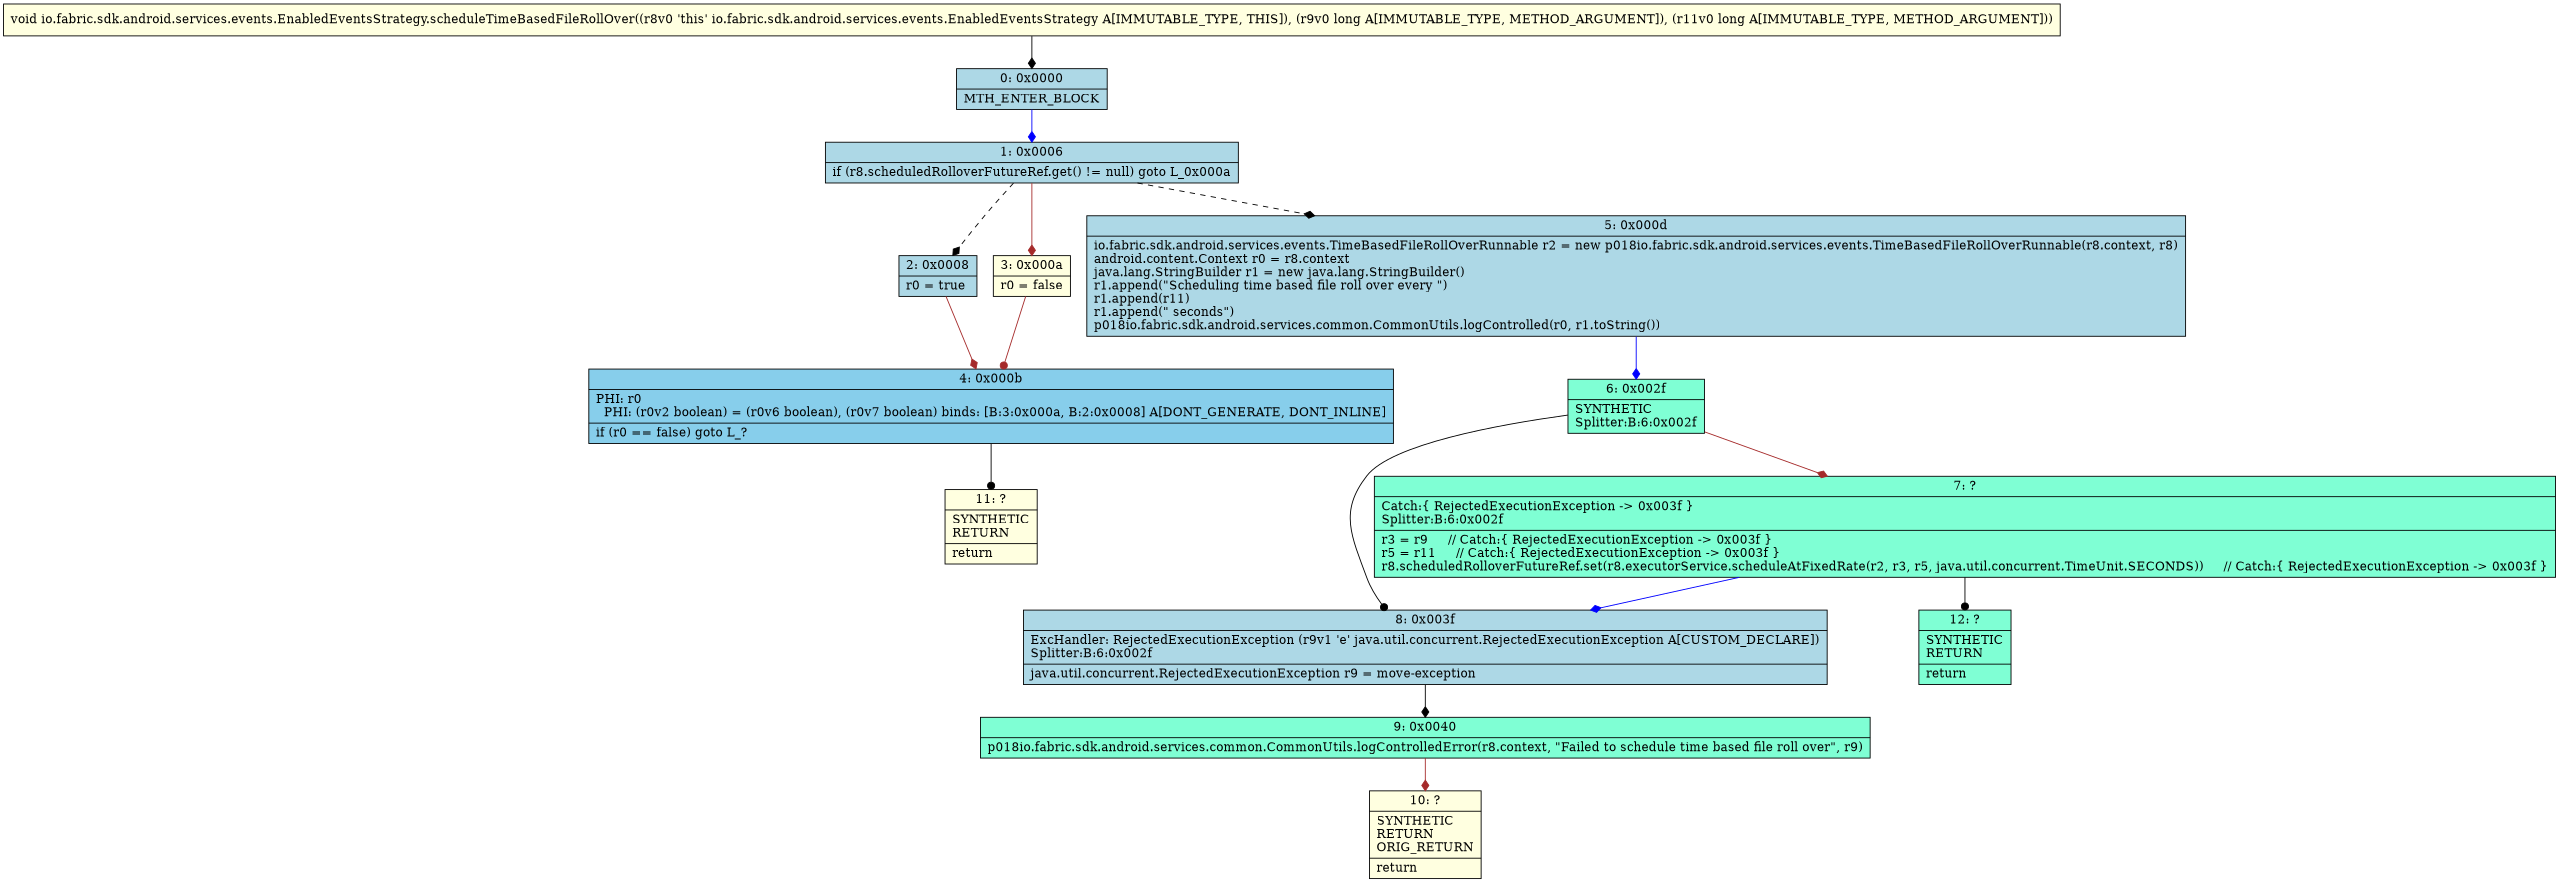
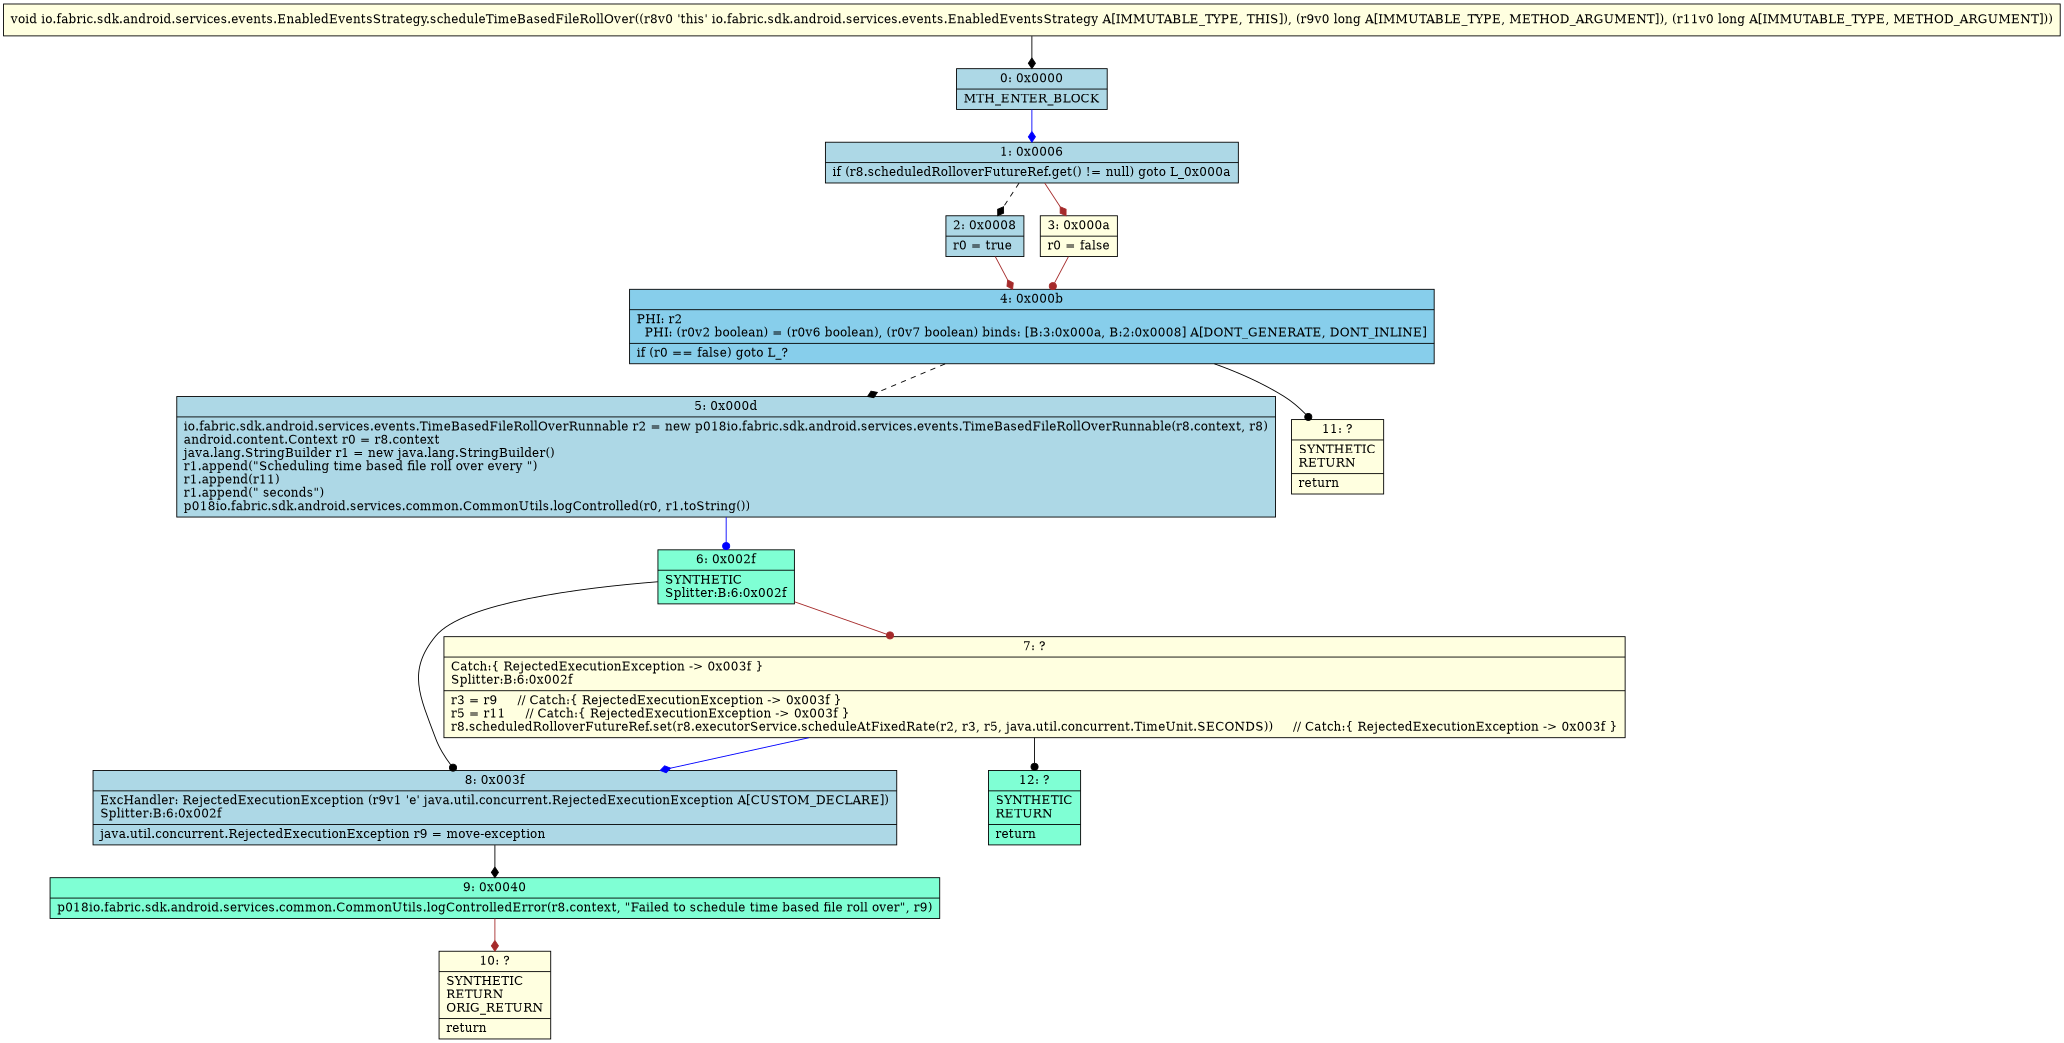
edge "1: 0x0006" -> "5: 0x000d": now "4: 0x000b" -> "5: 0x000d"
edge "5: 0x000d" -> "6: 0x002f": arrowhead diamond -> dot
node "4: 0x000b": text "PHI: r0" -> "PHI: r2"
edge "6: 0x002f" -> "7: ?": arrowhead diamond -> dot
node "7: ?": fillcolor aquamarine -> lightyellow
